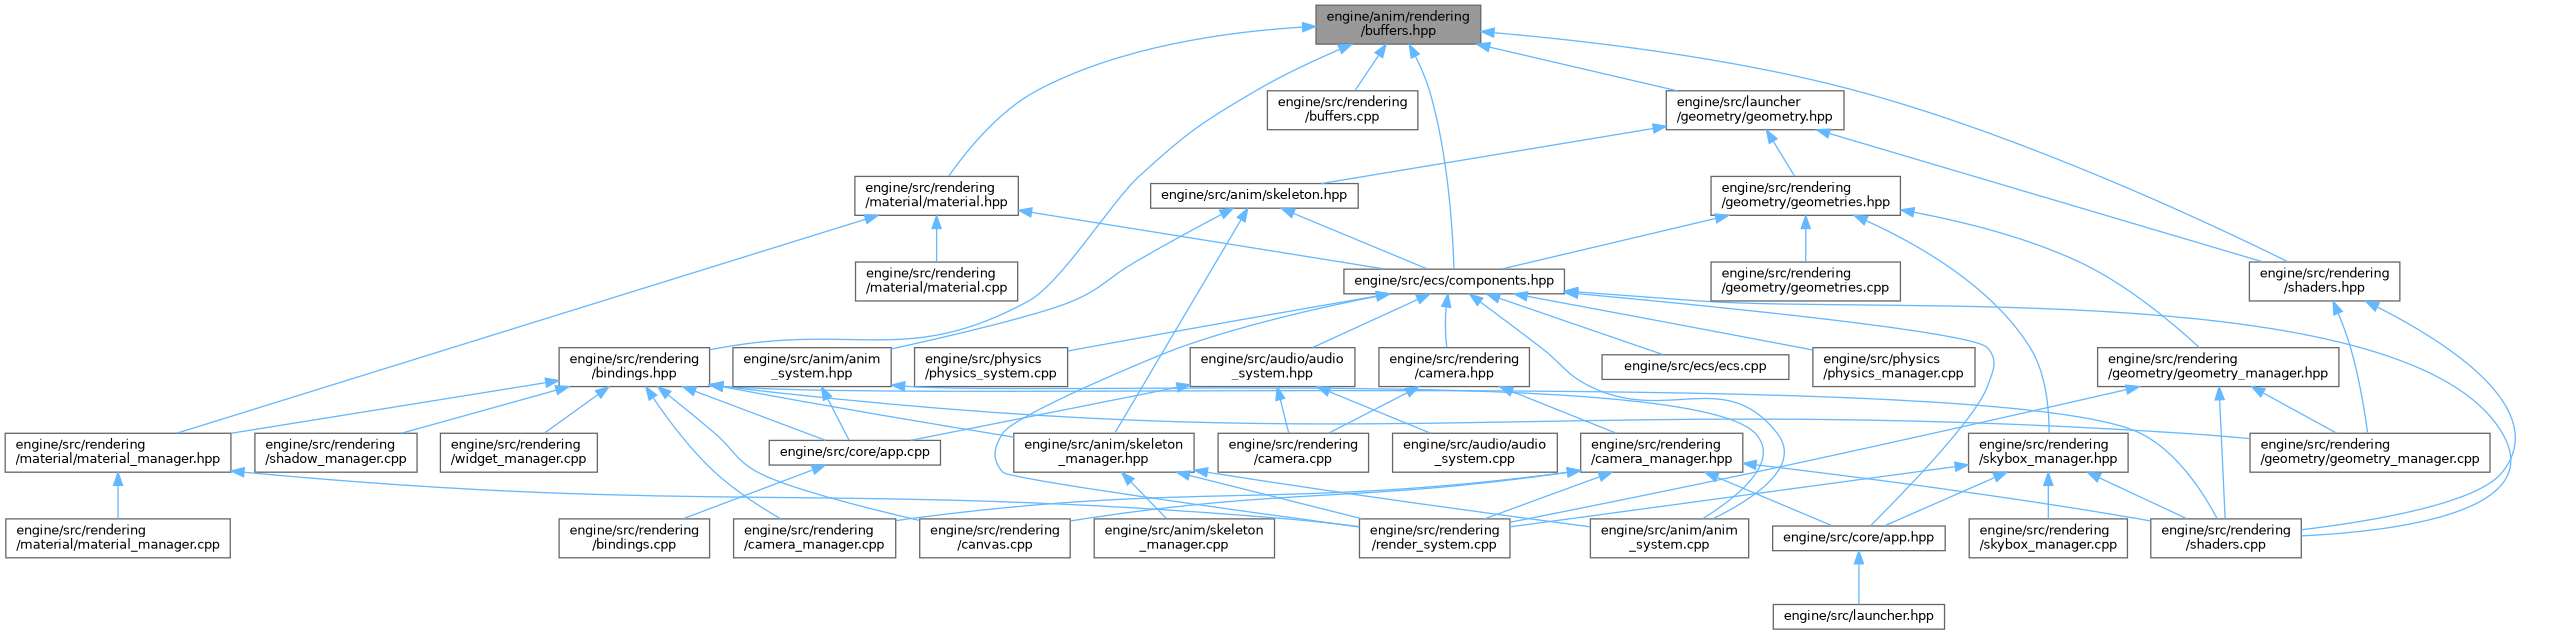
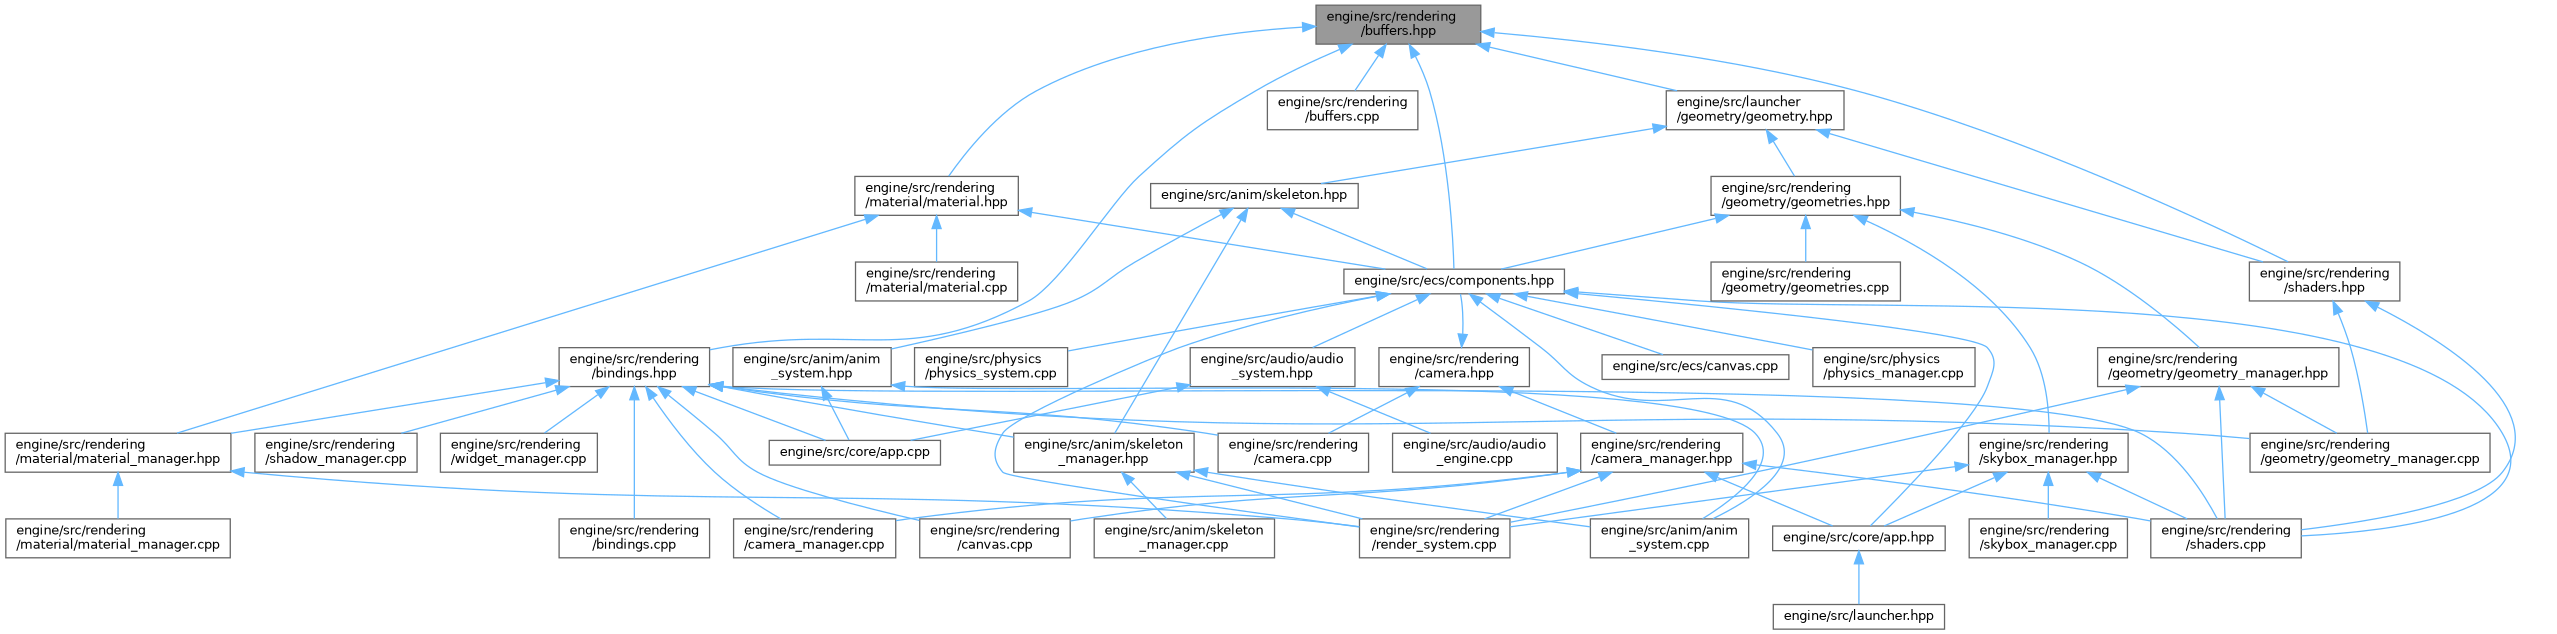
node "engine/anim/rendering /buffers.hpp": label "engine/anim/rendering /buffers.hpp" -> "engine/src/rendering /buffers.hpp"
edge "engine/src/rendering /camera.hpp" -> "engine/src/ecs/components.hpp": reversed
node "engine/src/ecs/ecs.cpp": label "engine/src/ecs/ecs.cpp" -> "engine/src/ecs/canvas.cpp"
edge "engine/src/rendering /camera.cpp" -> "engine/src/audio/audio _system.hpp": now "engine/src/rendering /camera.cpp" -> "engine/src/rendering /bindings.hpp"
node "engine/src/audio/audio _system.cpp": label "engine/src/audio/audio _system.cpp" -> "engine/src/audio/audio _engine.cpp"
edge "engine/src/rendering /bindings.cpp" -> "engine/src/core/app.cpp": now "engine/src/rendering /bindings.cpp" -> "engine/src/rendering /bindings.hpp"
